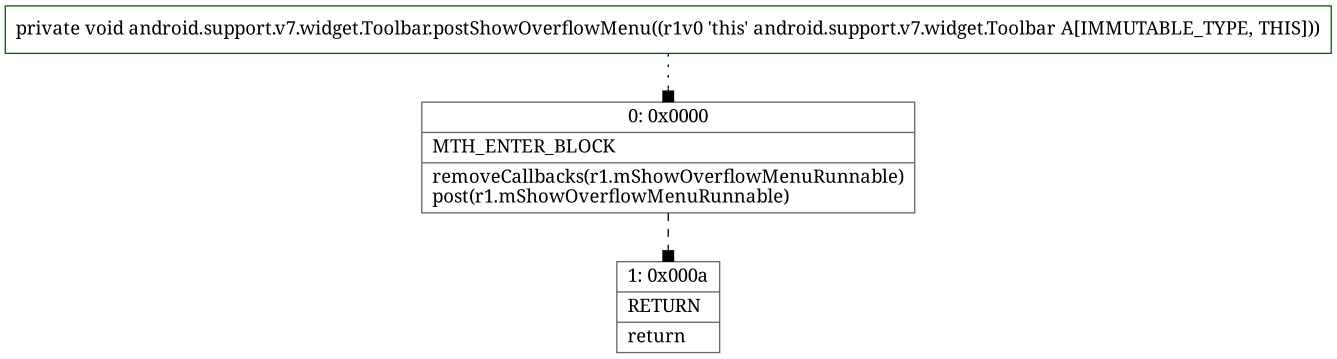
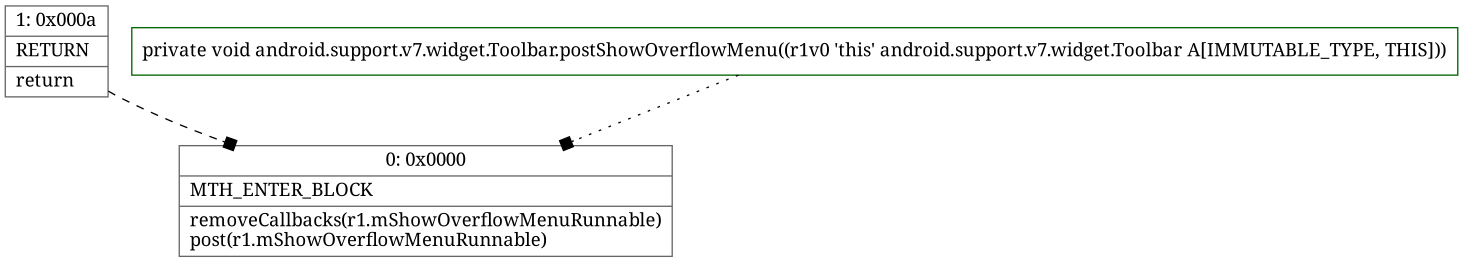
edge "0: 0x0000" -> "1: 0x000a": reversed
